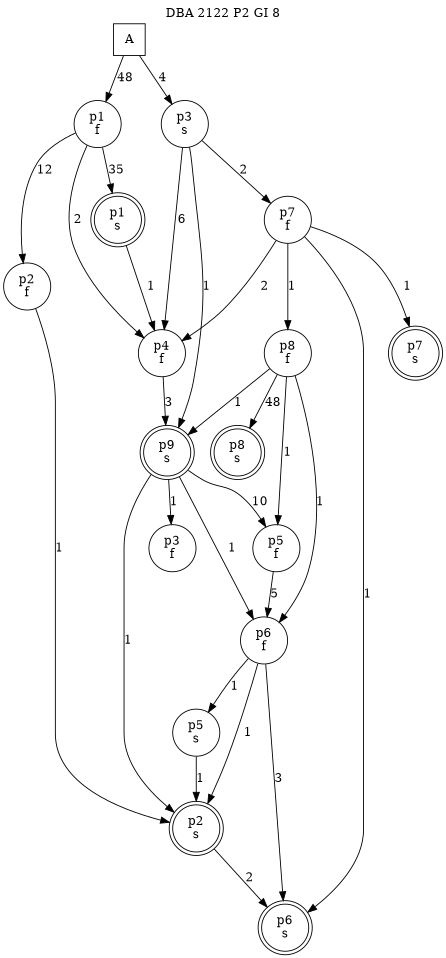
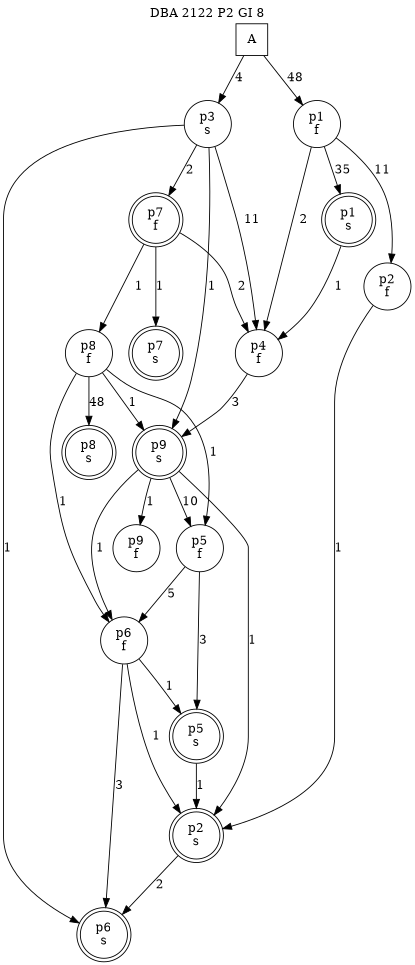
edge "p1 f" -> "p2 f": label "12" -> "11"
edge "p3 s" -> "p4 f": label "6" -> "11"
node "p7 f": shape circle -> doublecircle
node "p3 f": label "p3 f" -> "p9 f"
edge "p7 f" -> "p6 s": now "p3 s" -> "p6 s"
edge "p5 f" -> "p5 s": added, label "3"
node "p5 s": shape circle -> doublecircle
